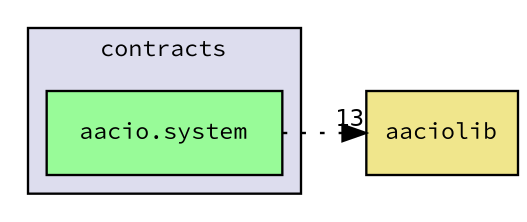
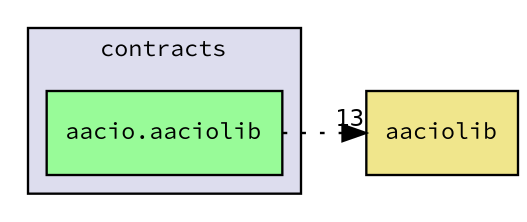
node "aacio.system": label "aacio.system" -> "aacio.aaciolib"
